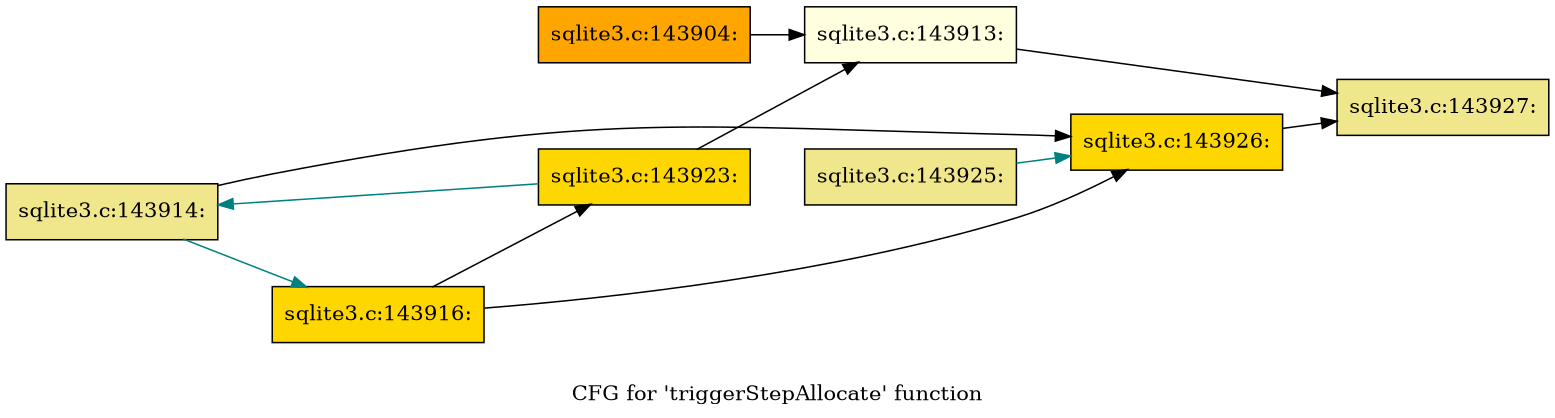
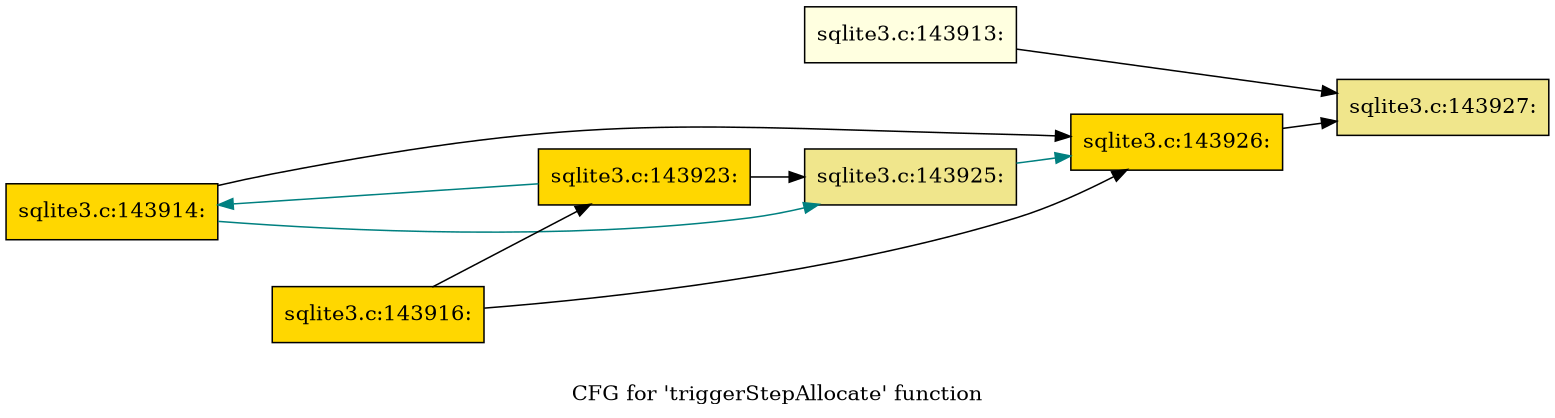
node "sqlite3.c:143904:": removed
edge "sqlite3.c:143923:" -> "sqlite3.c:143913:": now "sqlite3.c:143923:" -> "sqlite3.c:143925:"
node "sqlite3.c:143914:": fillcolor khaki -> gold
edge "sqlite3.c:143914:" -> "sqlite3.c:143916:": now "sqlite3.c:143914:" -> "sqlite3.c:143925:"
